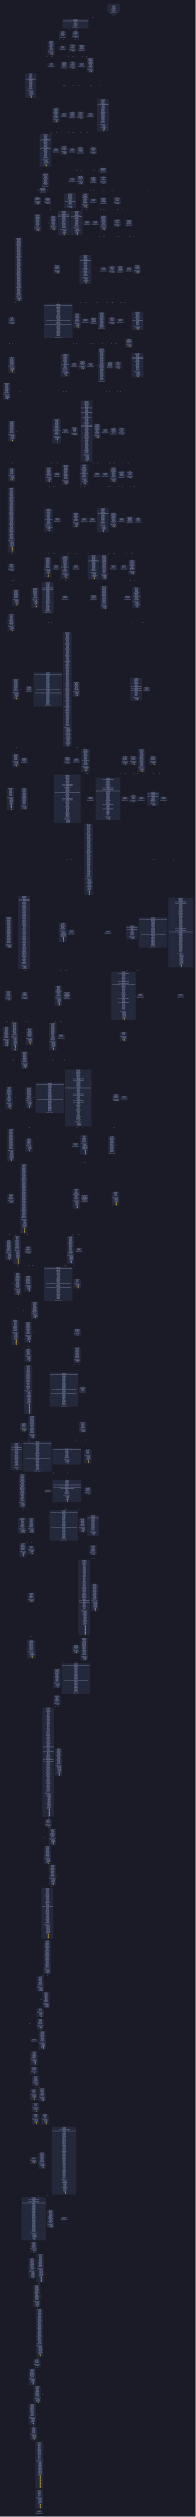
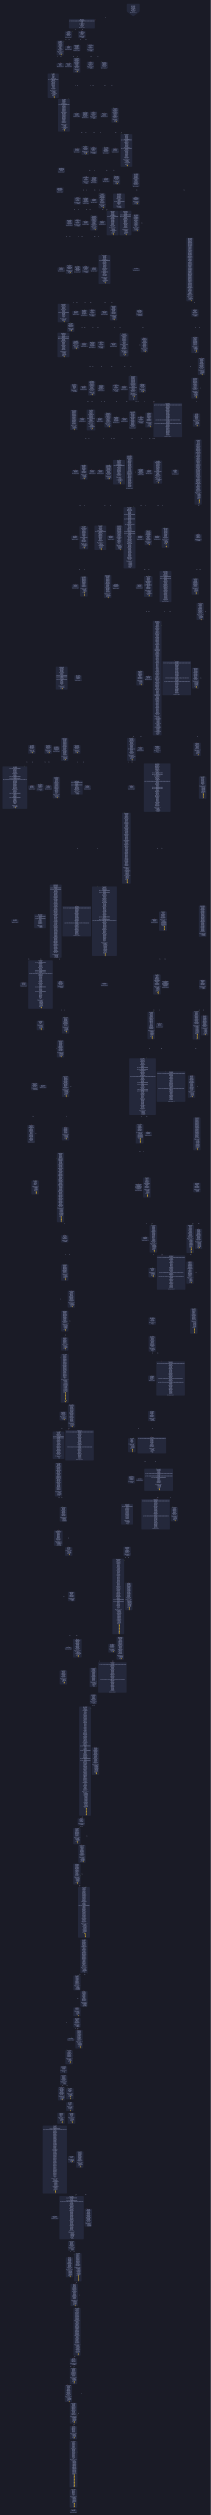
node "[0ac0] JUMPDEST Stack size req: 0, sizeΔ: 0": added
node "[1da0] JUMPDEST Stack size req: 0, sizeΔ: 0": added
